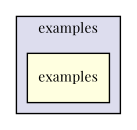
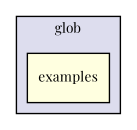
cluster "examples": label "examples" -> "glob"
